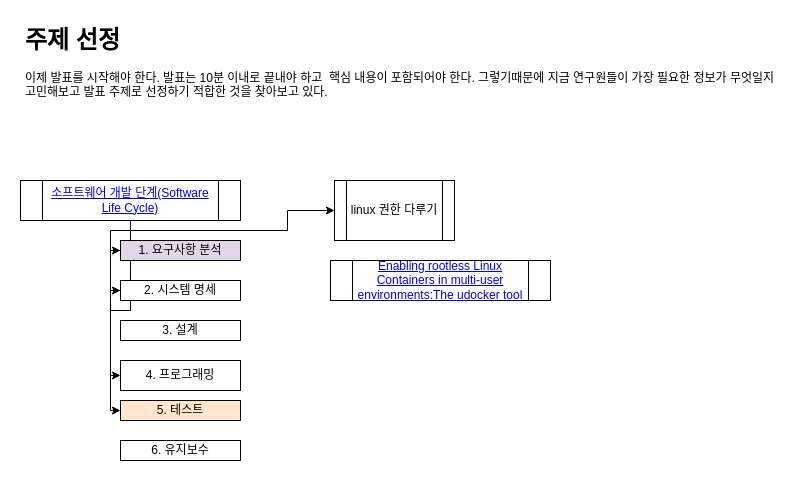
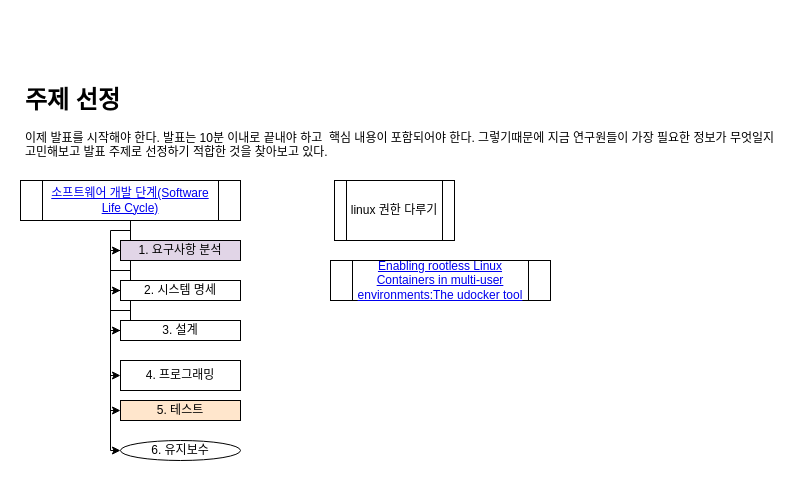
node "주제 선정이제 발표를 시작해야 한다. 발표는 10분 이내로 끝내야 하고 핵심 내용이 포함되어야 한다. 그렇기때문에 지금 연구원들이 가장 필요한 정보가 무엇일지 고민해보고 발표 주제로 선정하기 적합한 것을 찾아보고 있다.": moved (401, 61) -> (401, 121)
edge "소프트웨어 개발 단계(Software Life Cycle)" -> "linux 권한 다루기": now "소프트웨어 개발 단계(Software Life Cycle)" -> "6. 유지보수"
edge "소프트웨어 개발 단계(Software Life Cycle)" -> "3. 설계": added
node "6. 유지보수": shape rectangle -> ellipse
